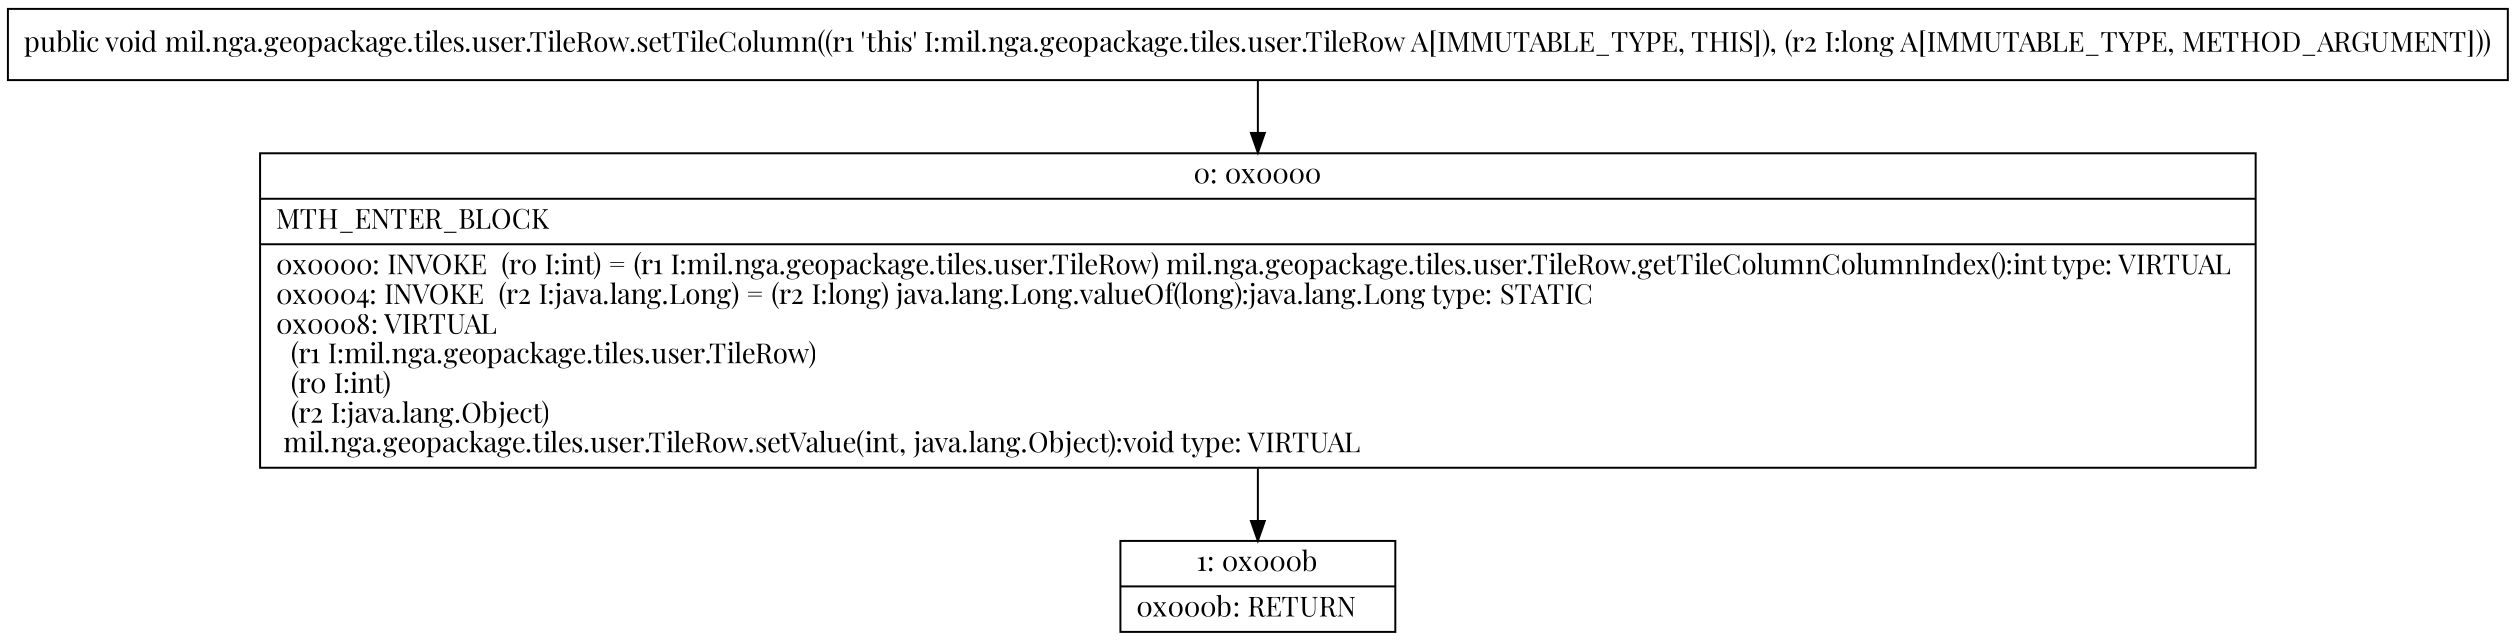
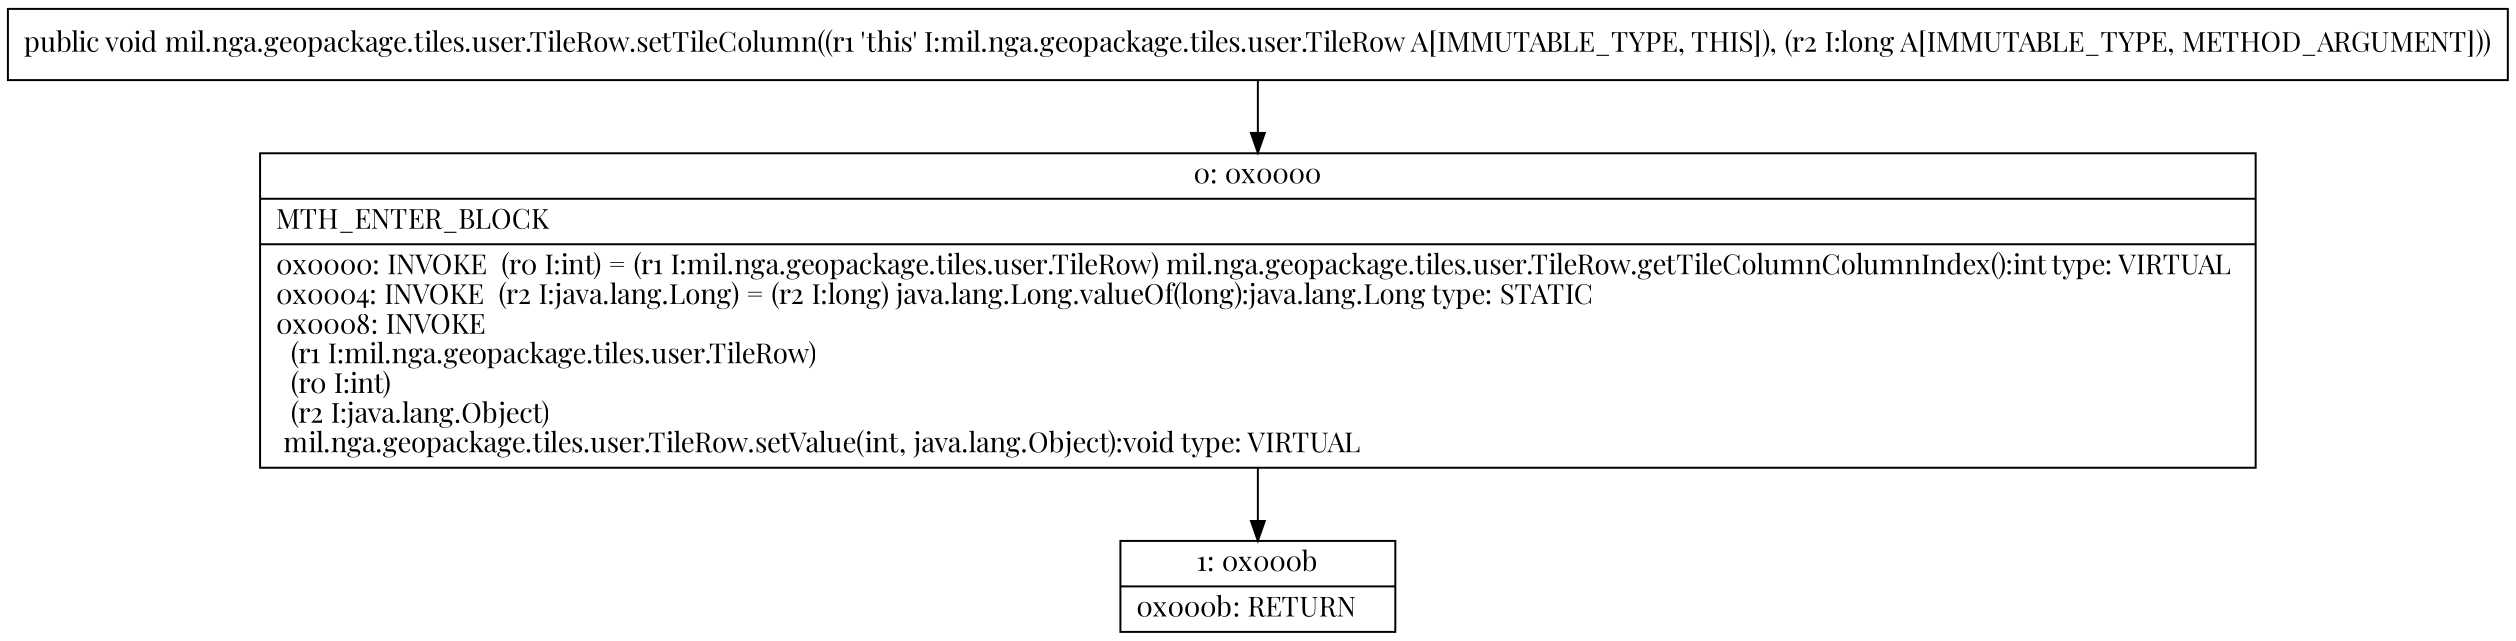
node "0: 0x0000": text "0x0008: VIRTUAL" -> "0x0008: INVOKE"
